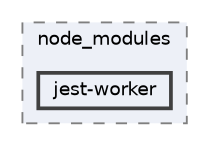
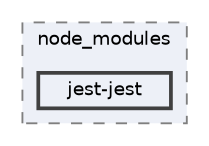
node "jest-worker": label "jest-worker" -> "jest-jest"
